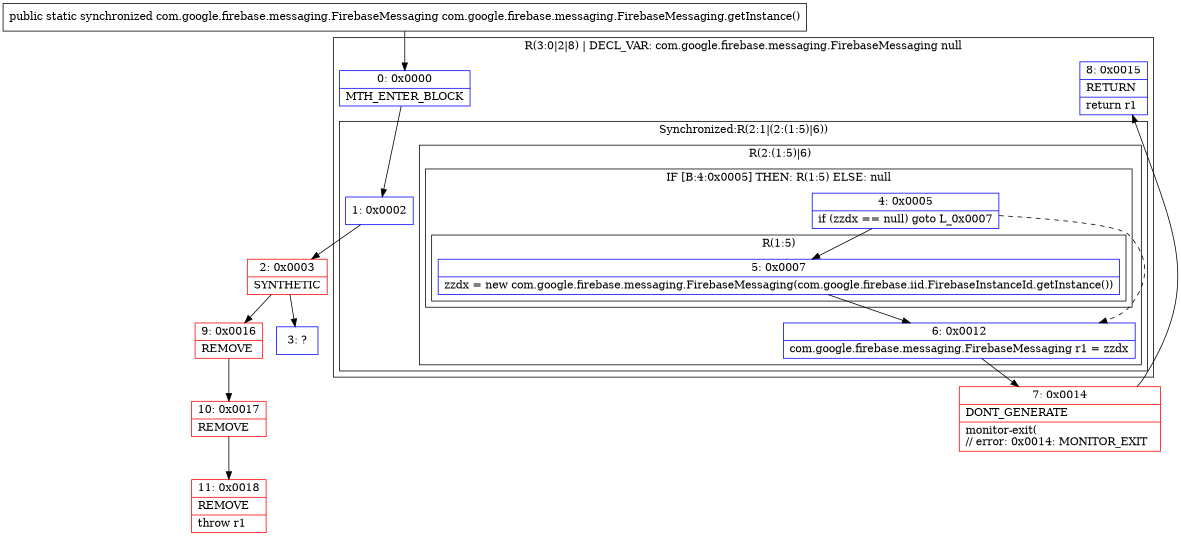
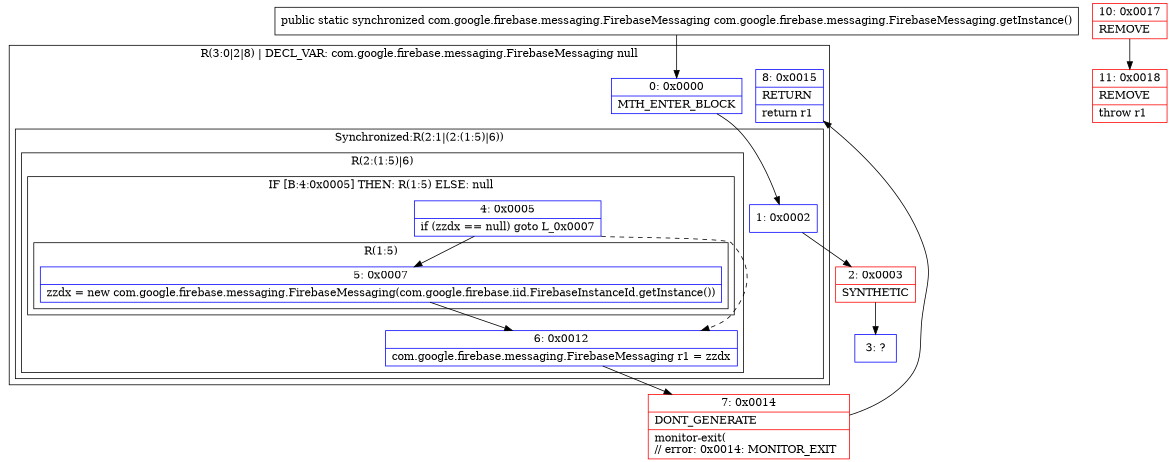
node "9: 0x0016": removed
